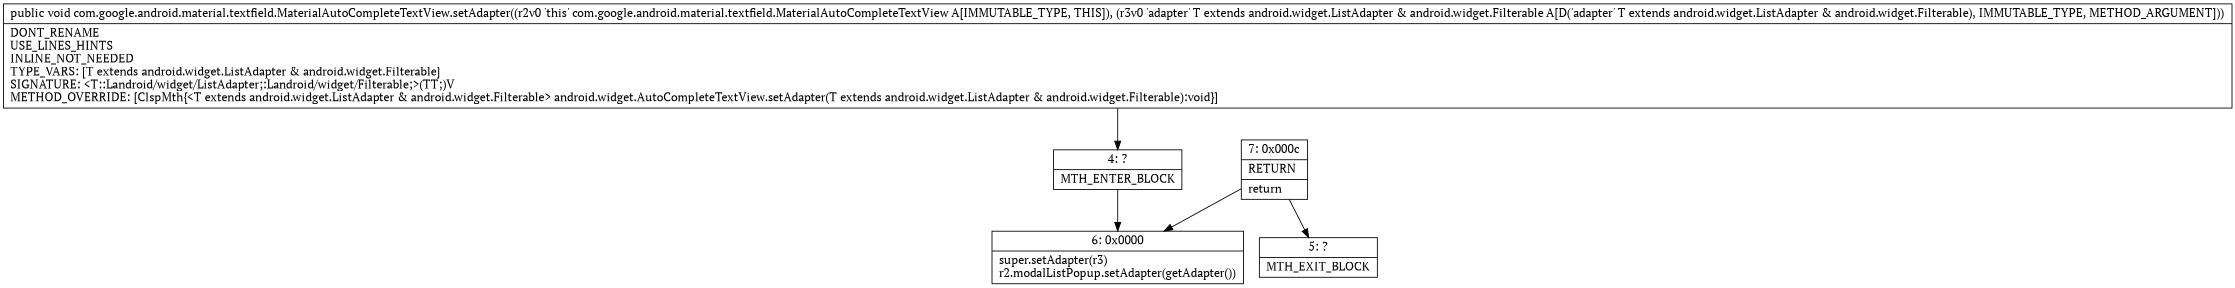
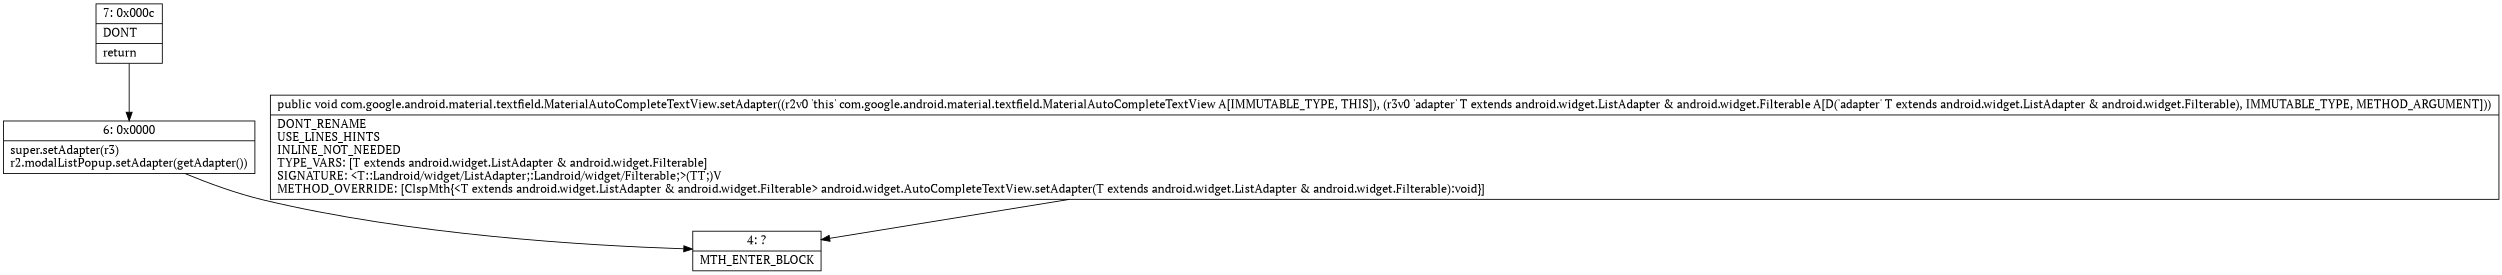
node "7: 0x000c": text "RETURN" -> "DONT"
edge "4: ?" -> "6: 0x0000": reversed
node "5: ?": removed
